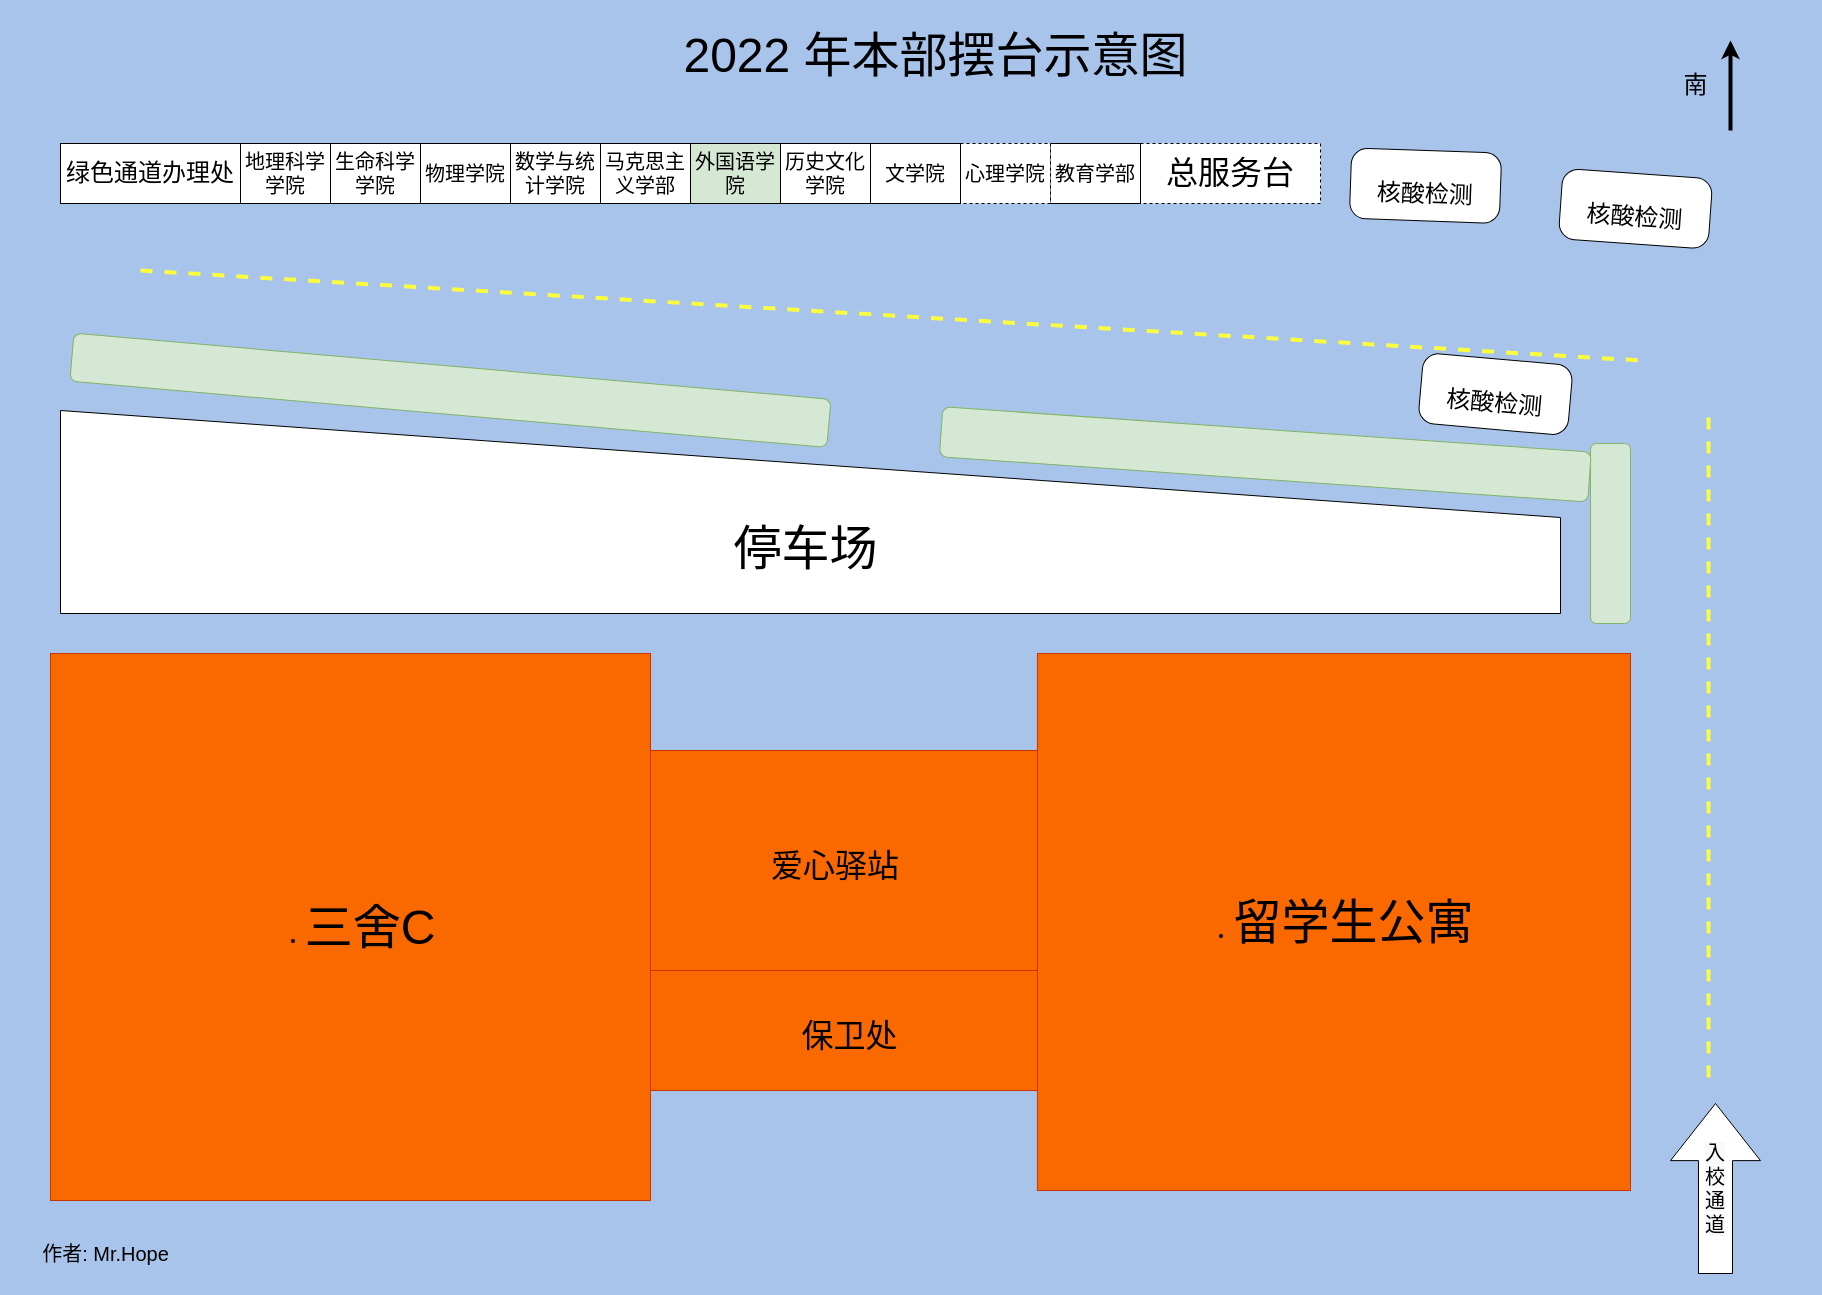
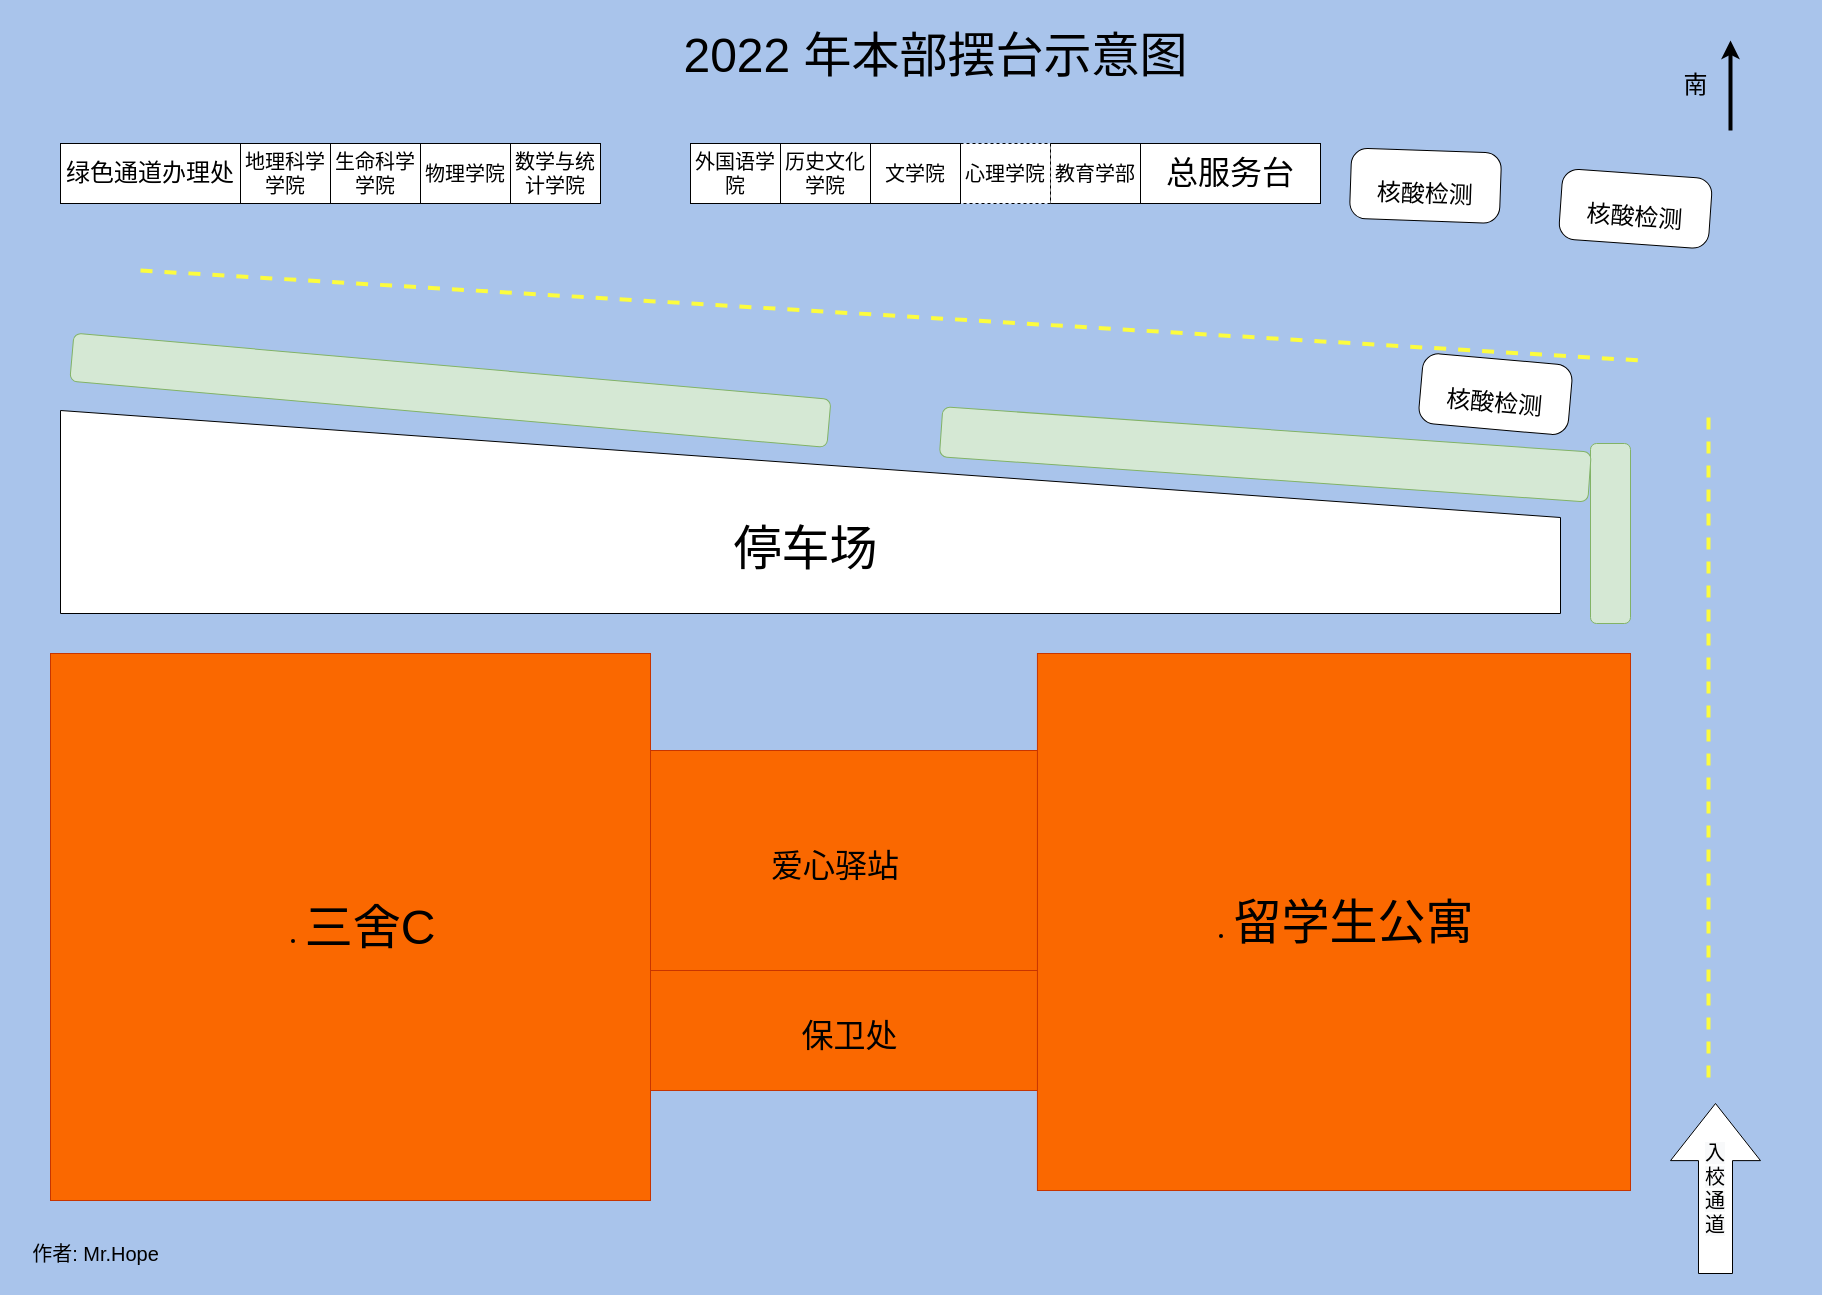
node "马克思主义学部": removed
node "外国语学院": fillcolor #d5e8d4 -> #ffffff
node "总服务台": style dashed -> solid
node "作者: Mr.Hope": moved (106, 1254) -> (96, 1254)
